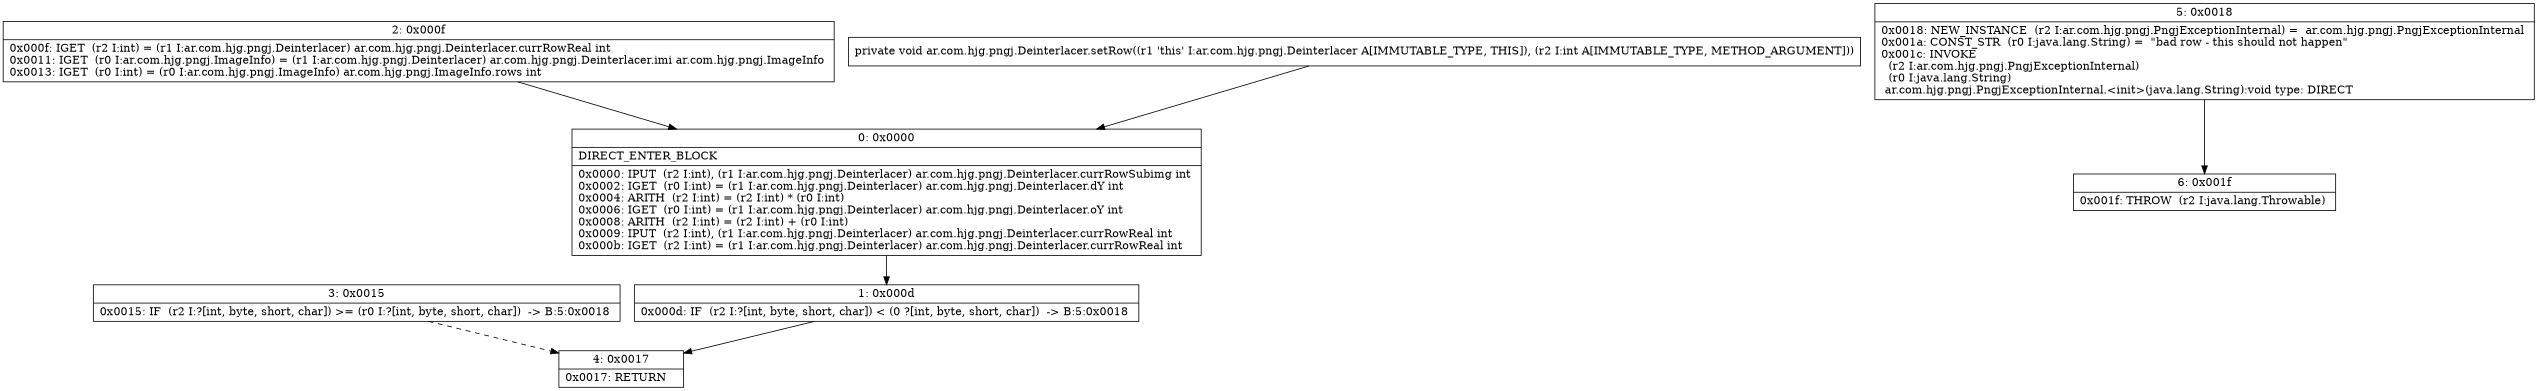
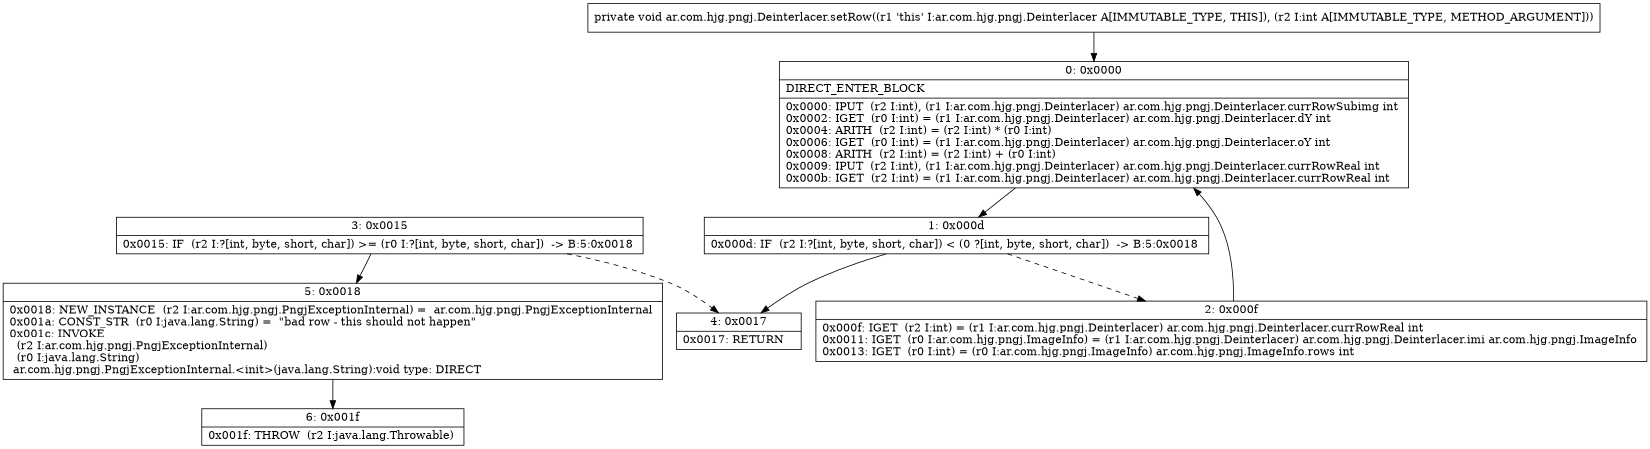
edge "3: 0x0015" -> "5: 0x0018": added
edge "1: 0x000d" -> "2: 0x000f": added
